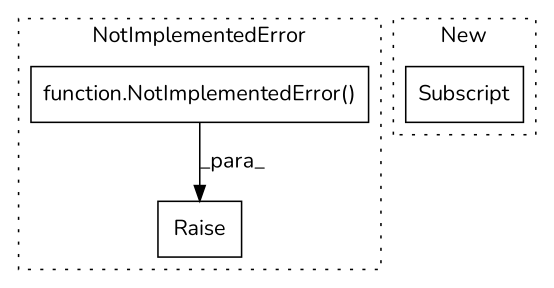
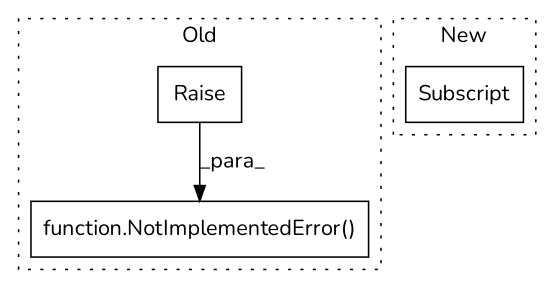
cluster "NotImplementedError": label "NotImplementedError" -> "Old"
edge "function.NotImplementedError()" -> "Raise": reversed
